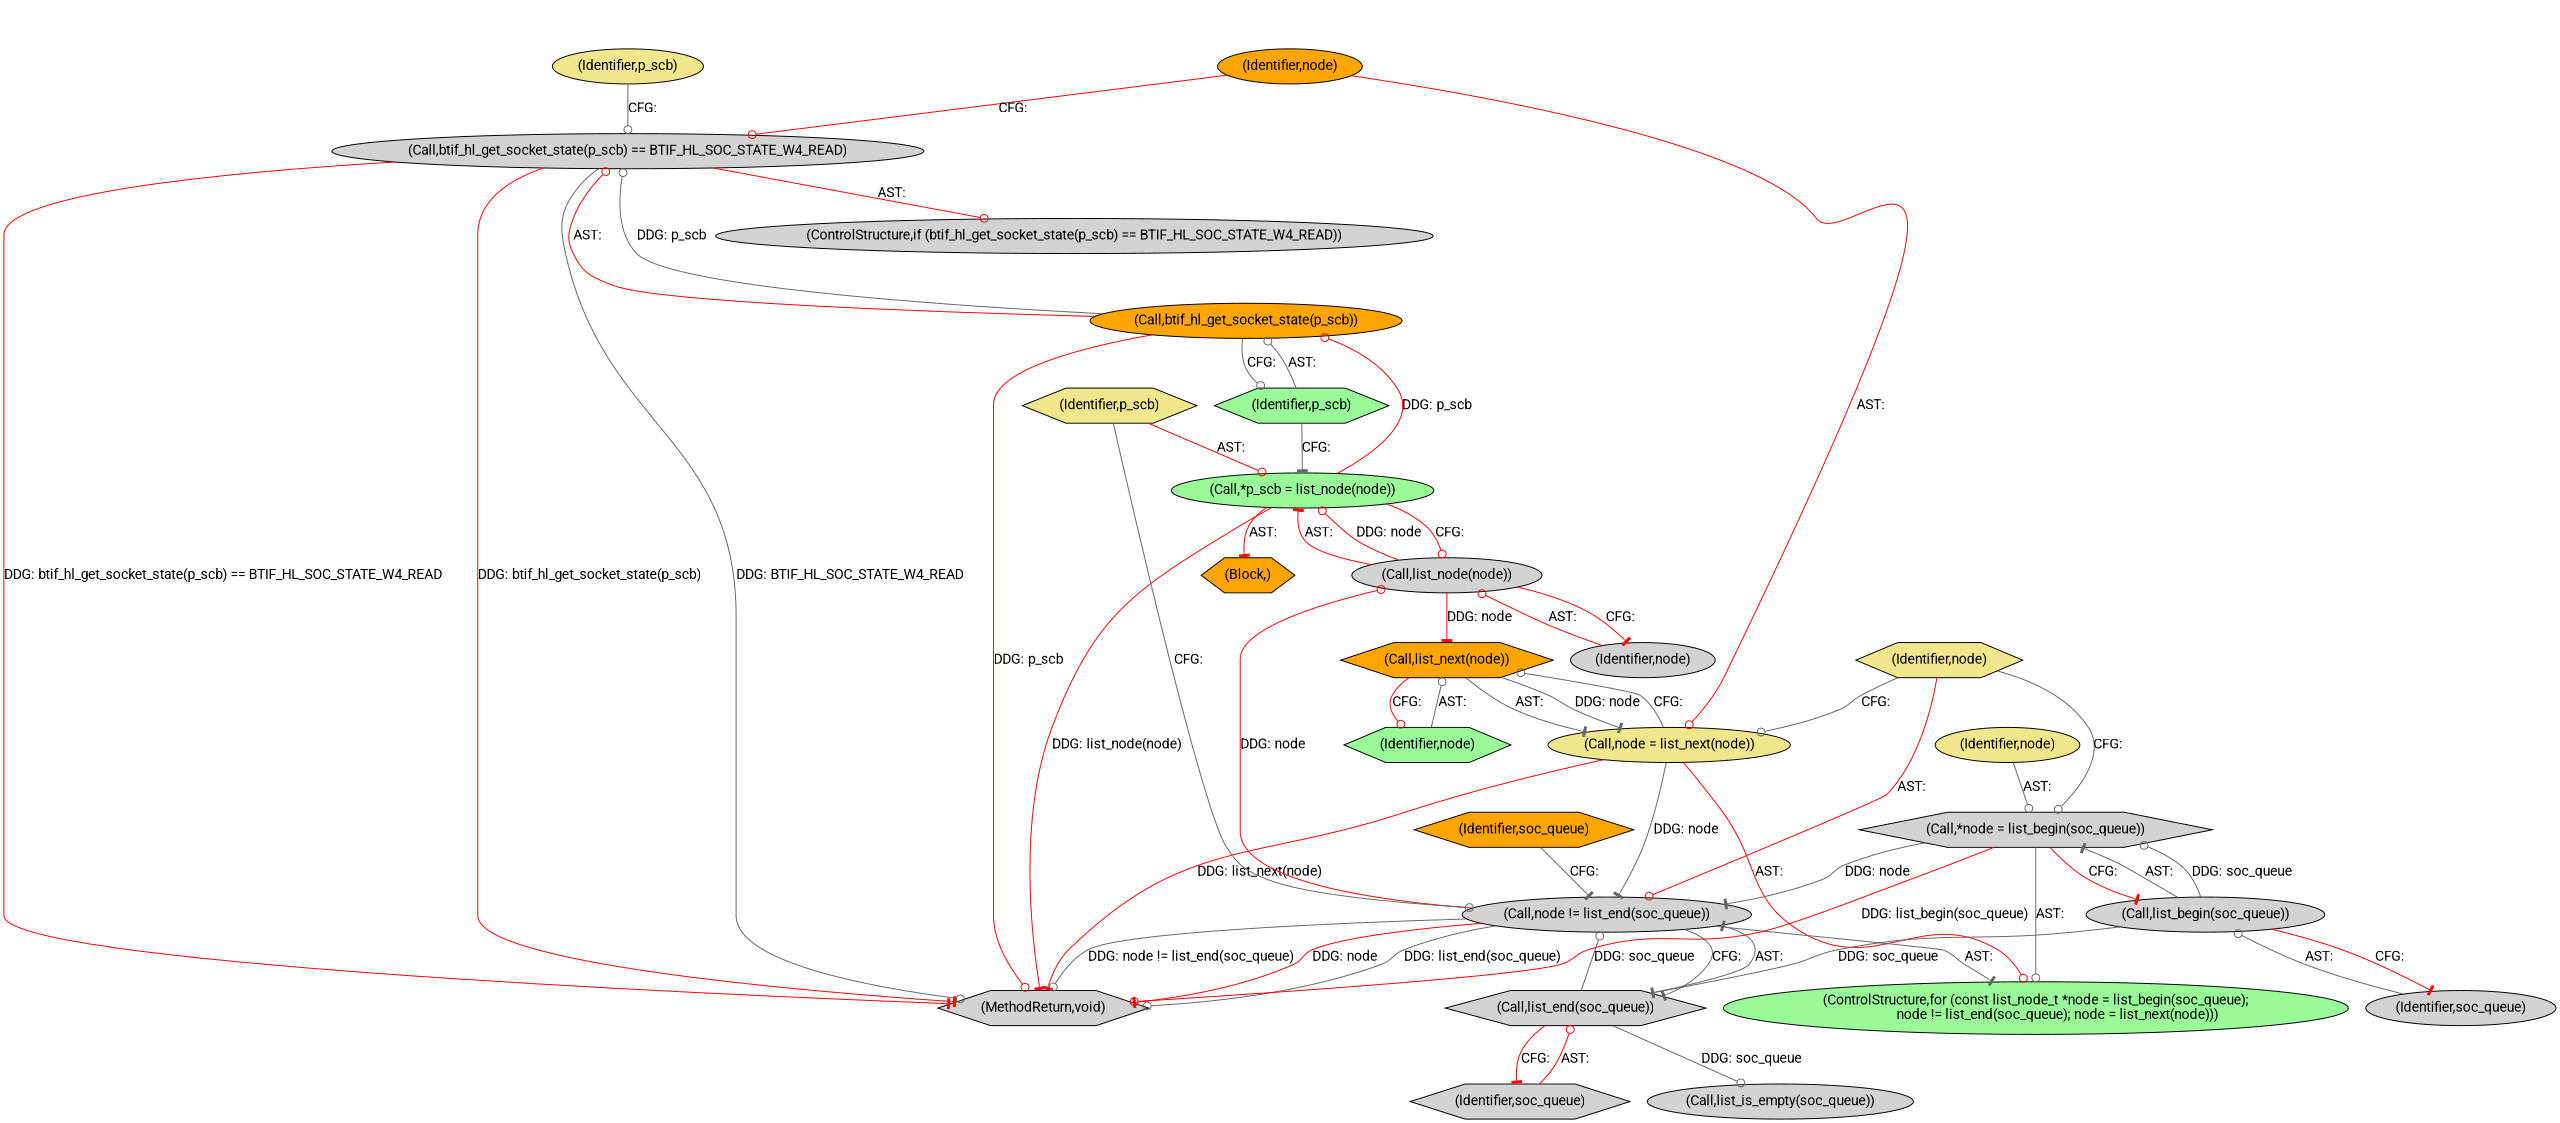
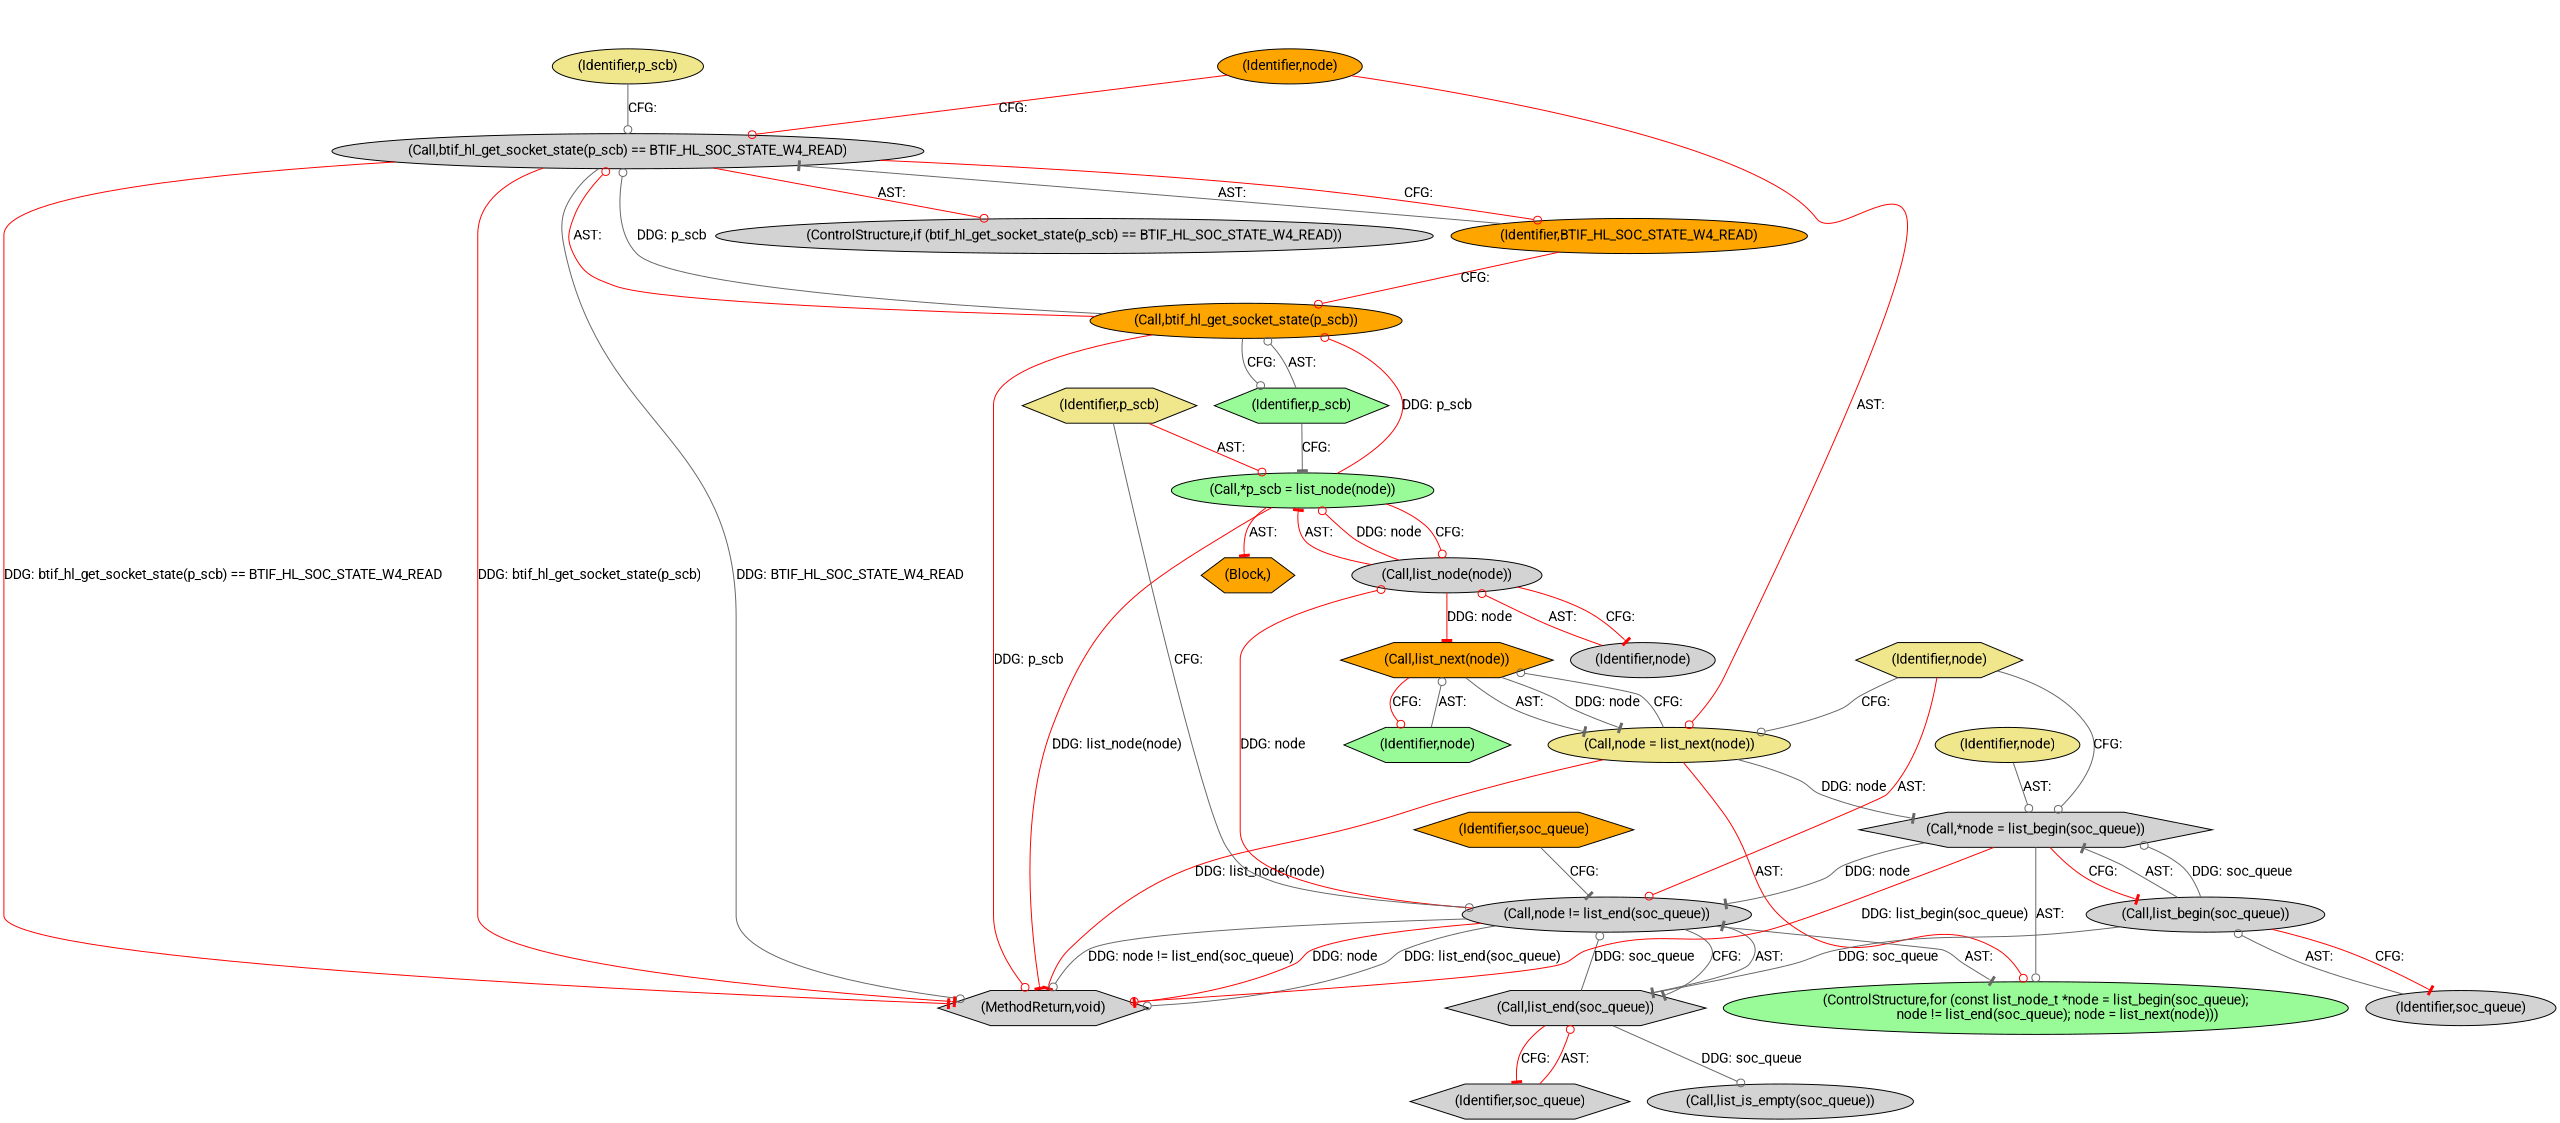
node "(Identifier,BTIF_HL_SOC_STATE_W4_READ)": added
edge "(Call,node = list_next(node))" -> "(Call,node != list_end(soc_queue))": now "(Call,node = list_next(node))" -> "(Call,*node = list_begin(soc_queue))"
edge "(Call,node = list_next(node))" -> "(MethodReturn,void)": label "DDG: list_next(node)" -> "DDG: list_node(node)"
